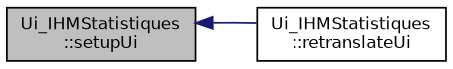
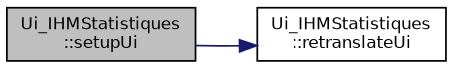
edge "Ui_IHMStatistiques ::retranslateUi" -> "Ui_IHMStatistiques ::setupUi": reversed
